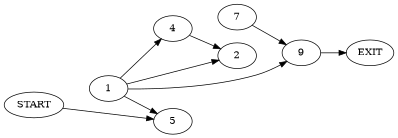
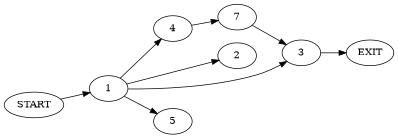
edge "4" -> "2": now "4" -> "7"
node "9": label "9" -> "3"
edge "START" -> "5": now "START" -> "1"
